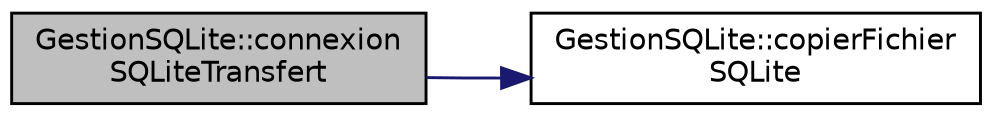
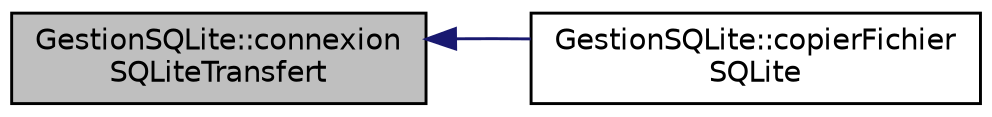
edge "GestionSQLite::connexion SQLiteTransfert" -> "GestionSQLite::copierFichier SQLite": reversed
